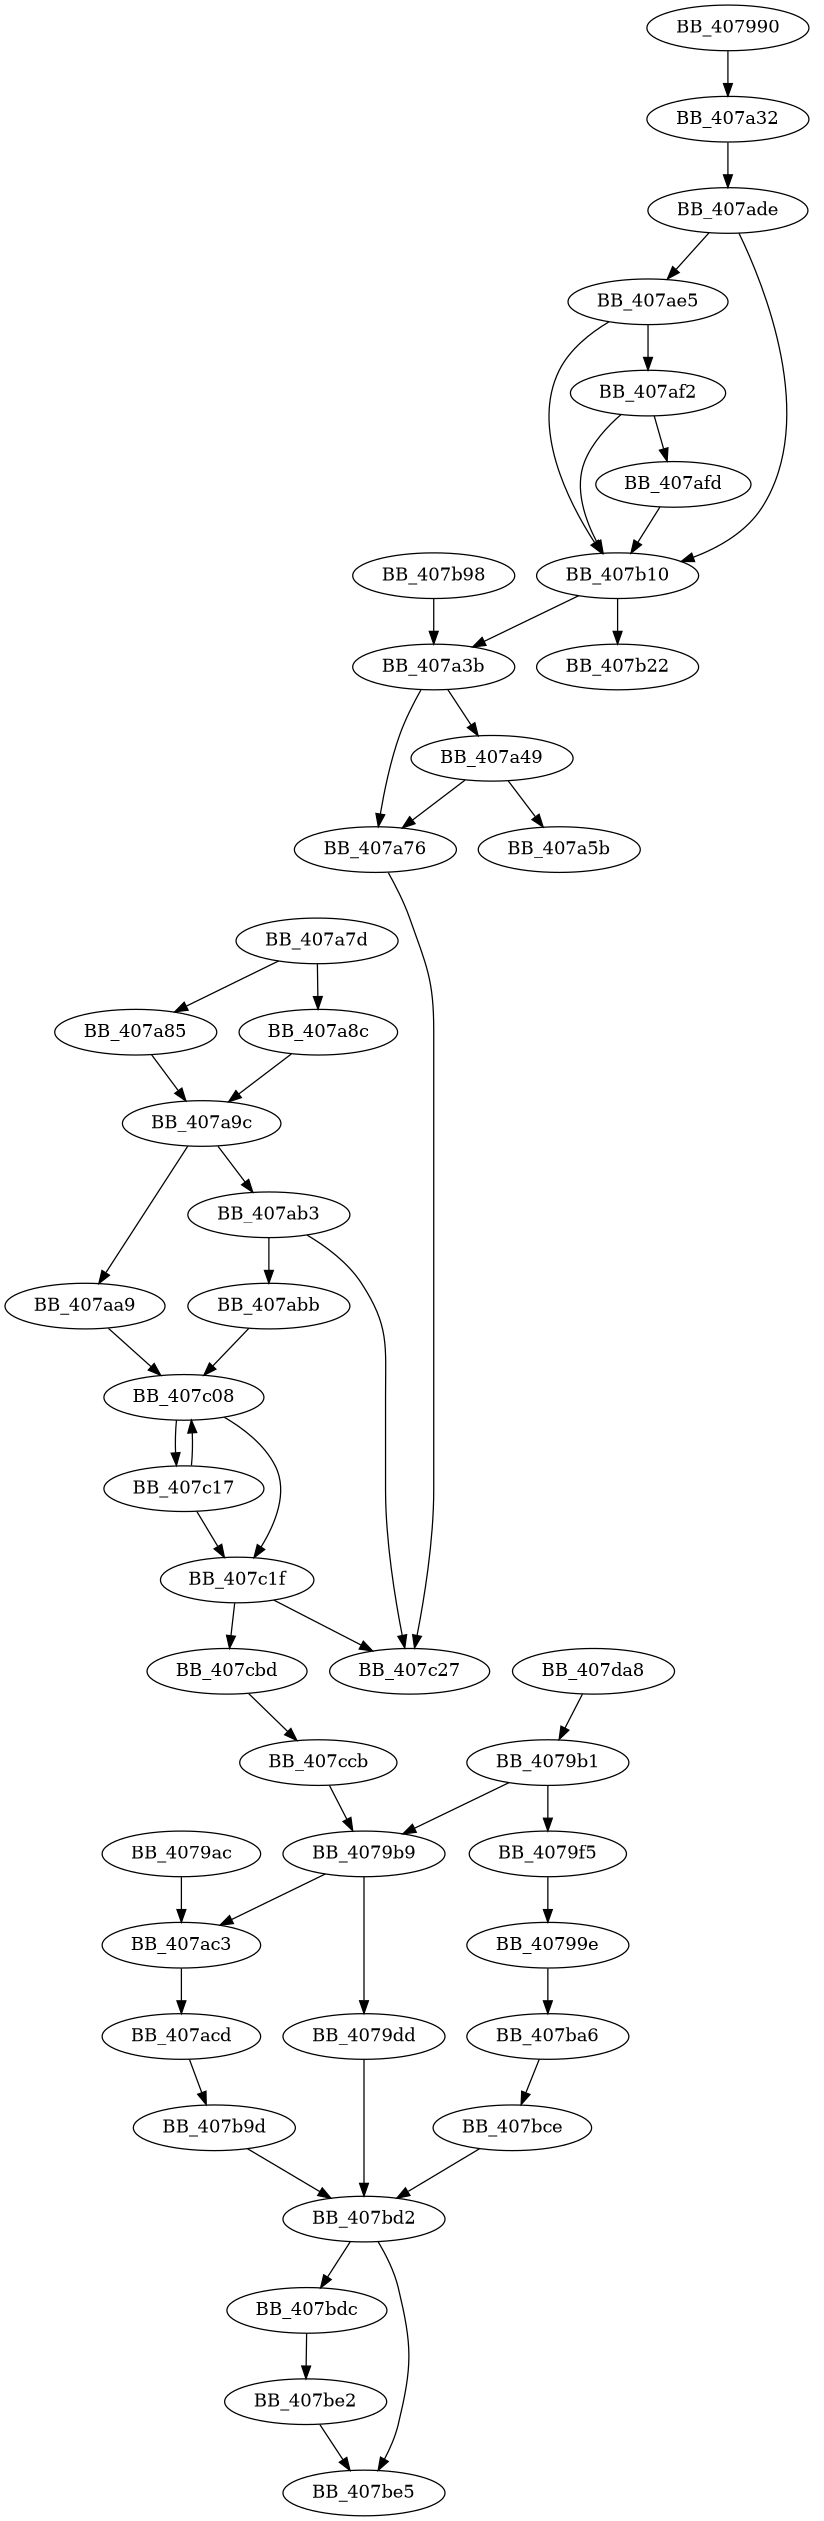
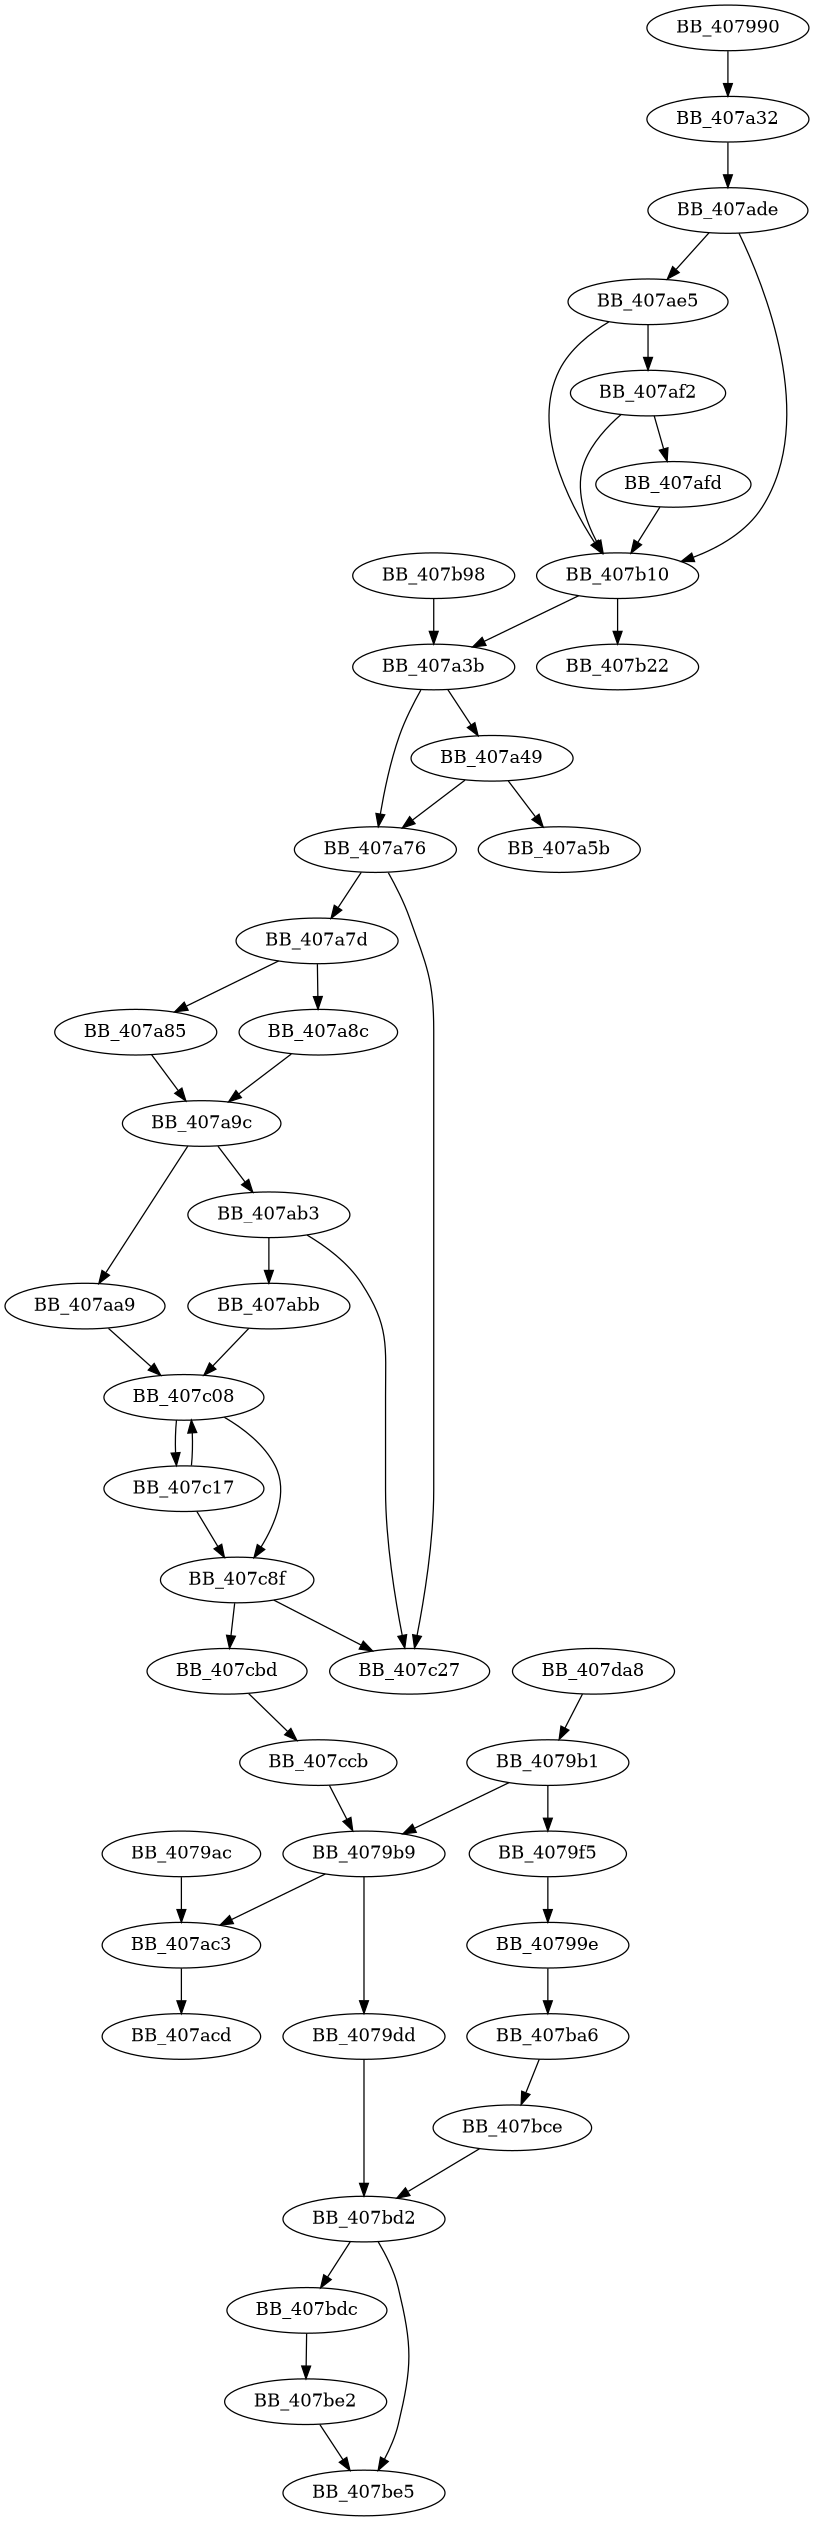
edge "BB_407a76" -> "BB_407a7d": added
node "BB_407c1f": label "BB_407c1f" -> "BB_407c8f"
node "BB_407b9d": removed
